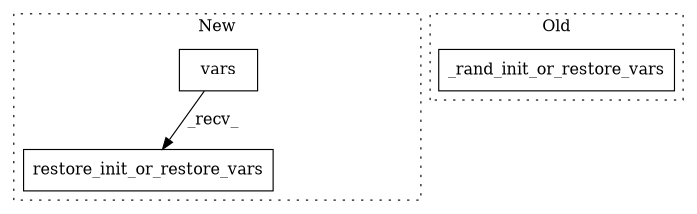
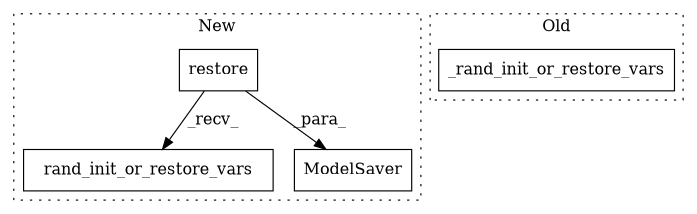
node "vars": label "vars" -> "restore"
node "restore_init_or_restore_vars": label "restore_init_or_restore_vars" -> "rand_init_or_restore_vars"
node "ModelSaver": added
